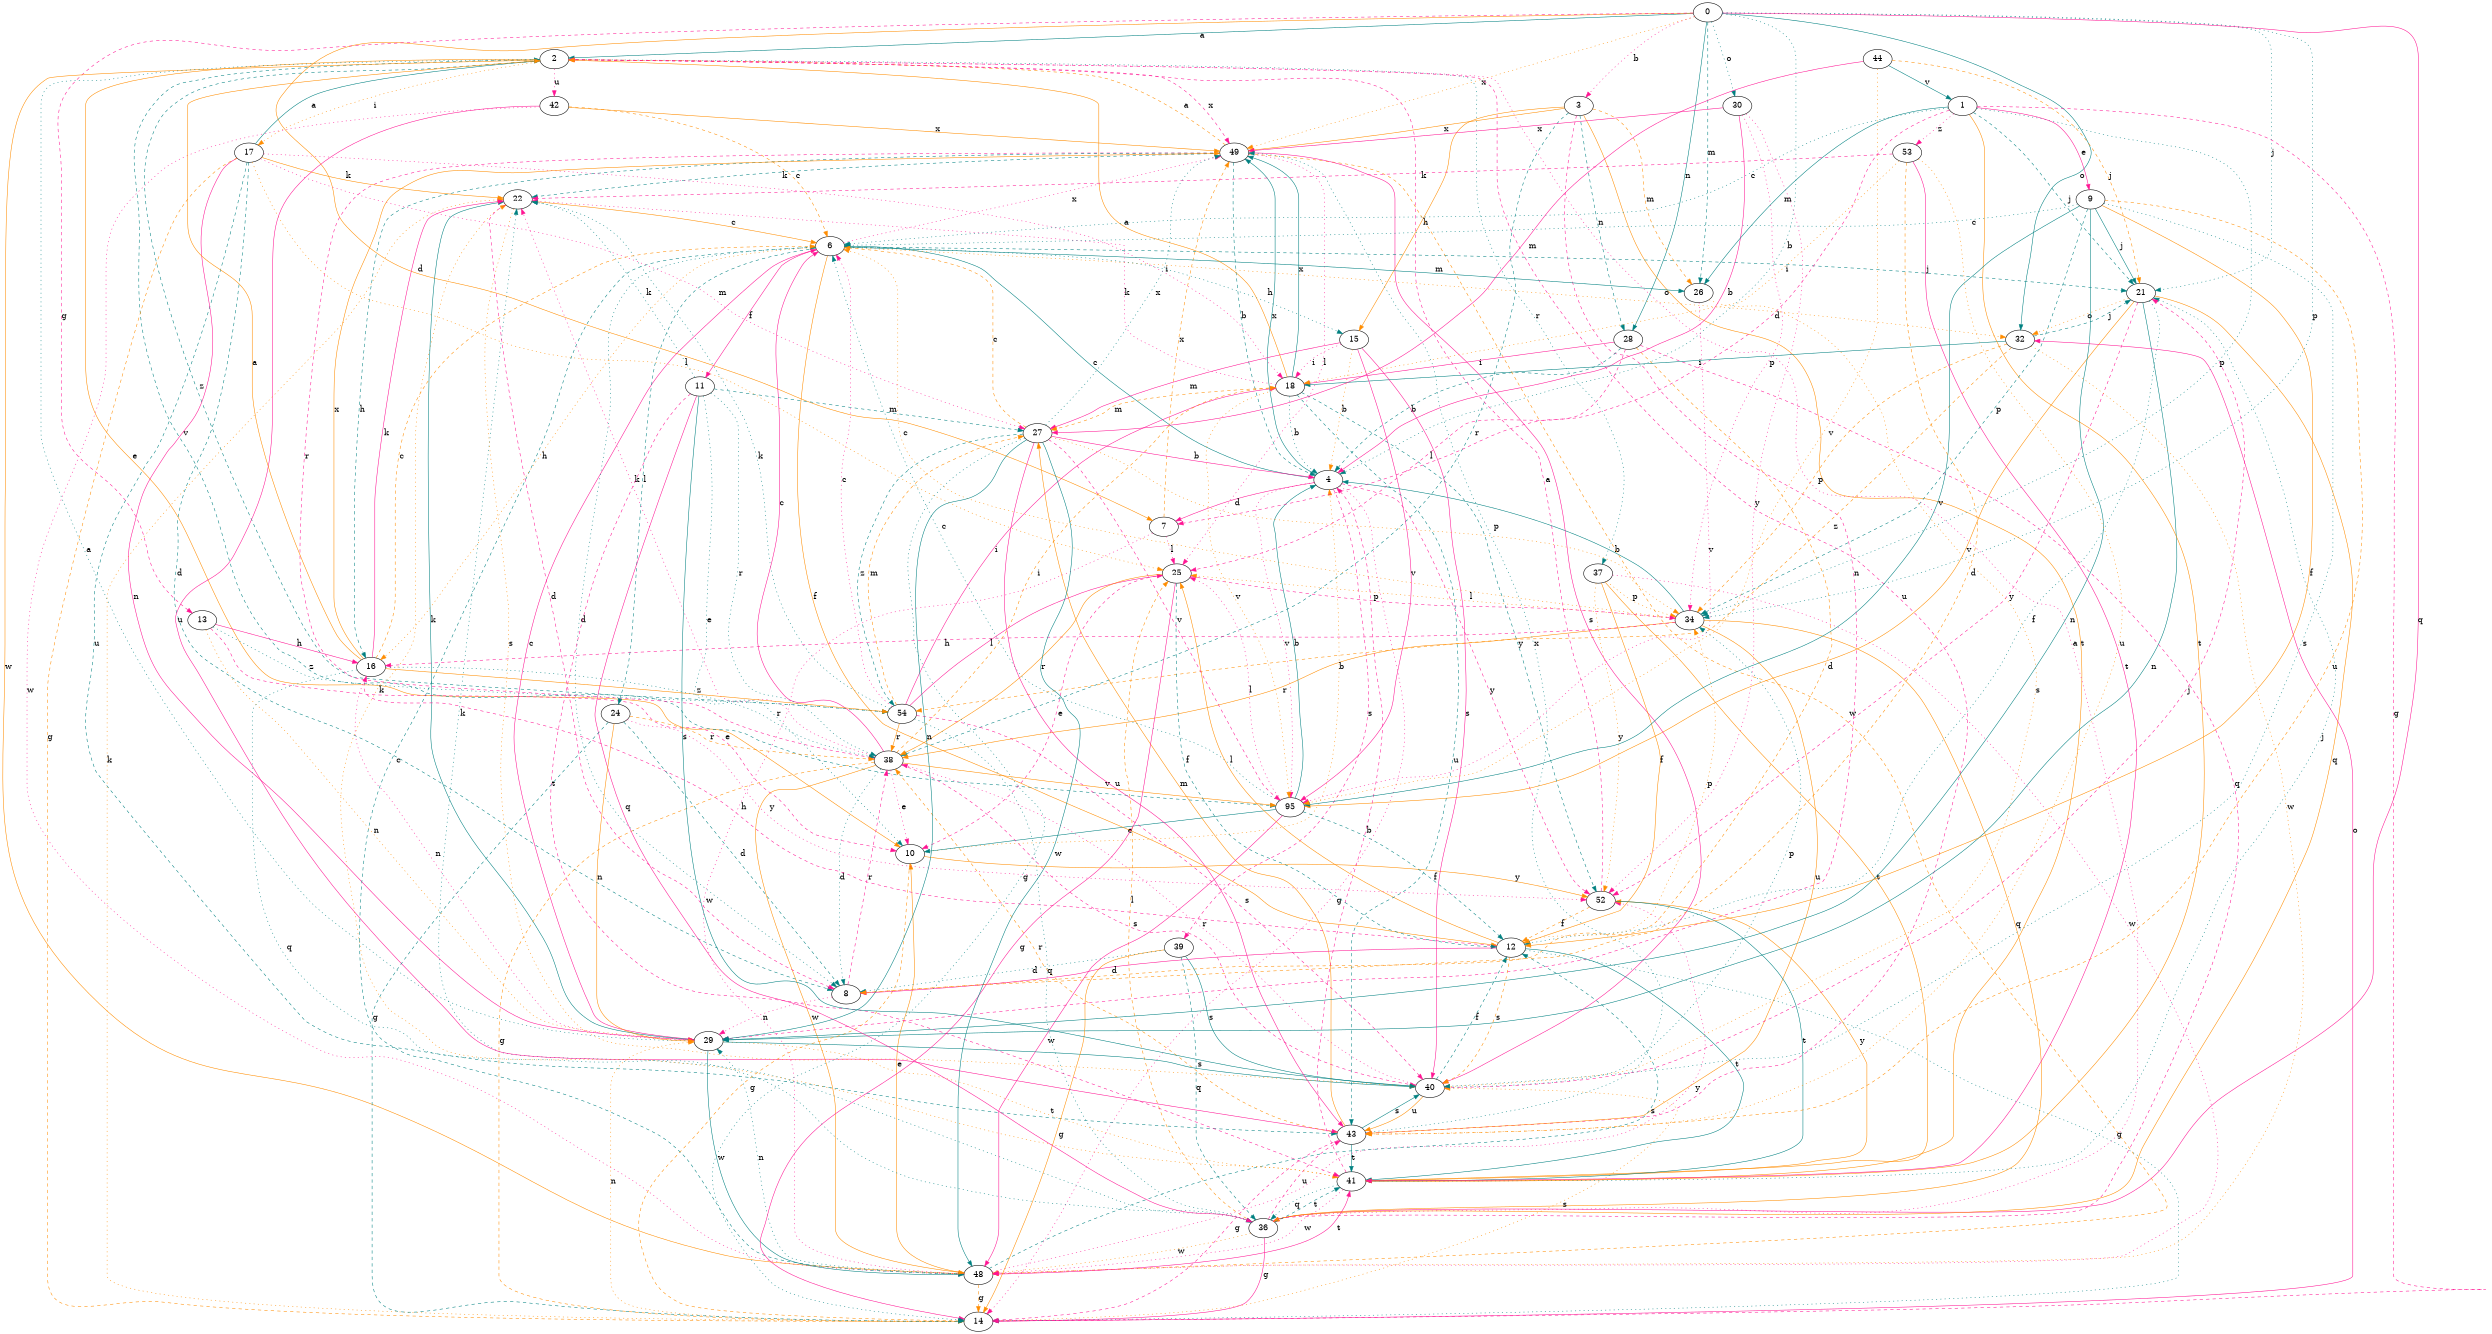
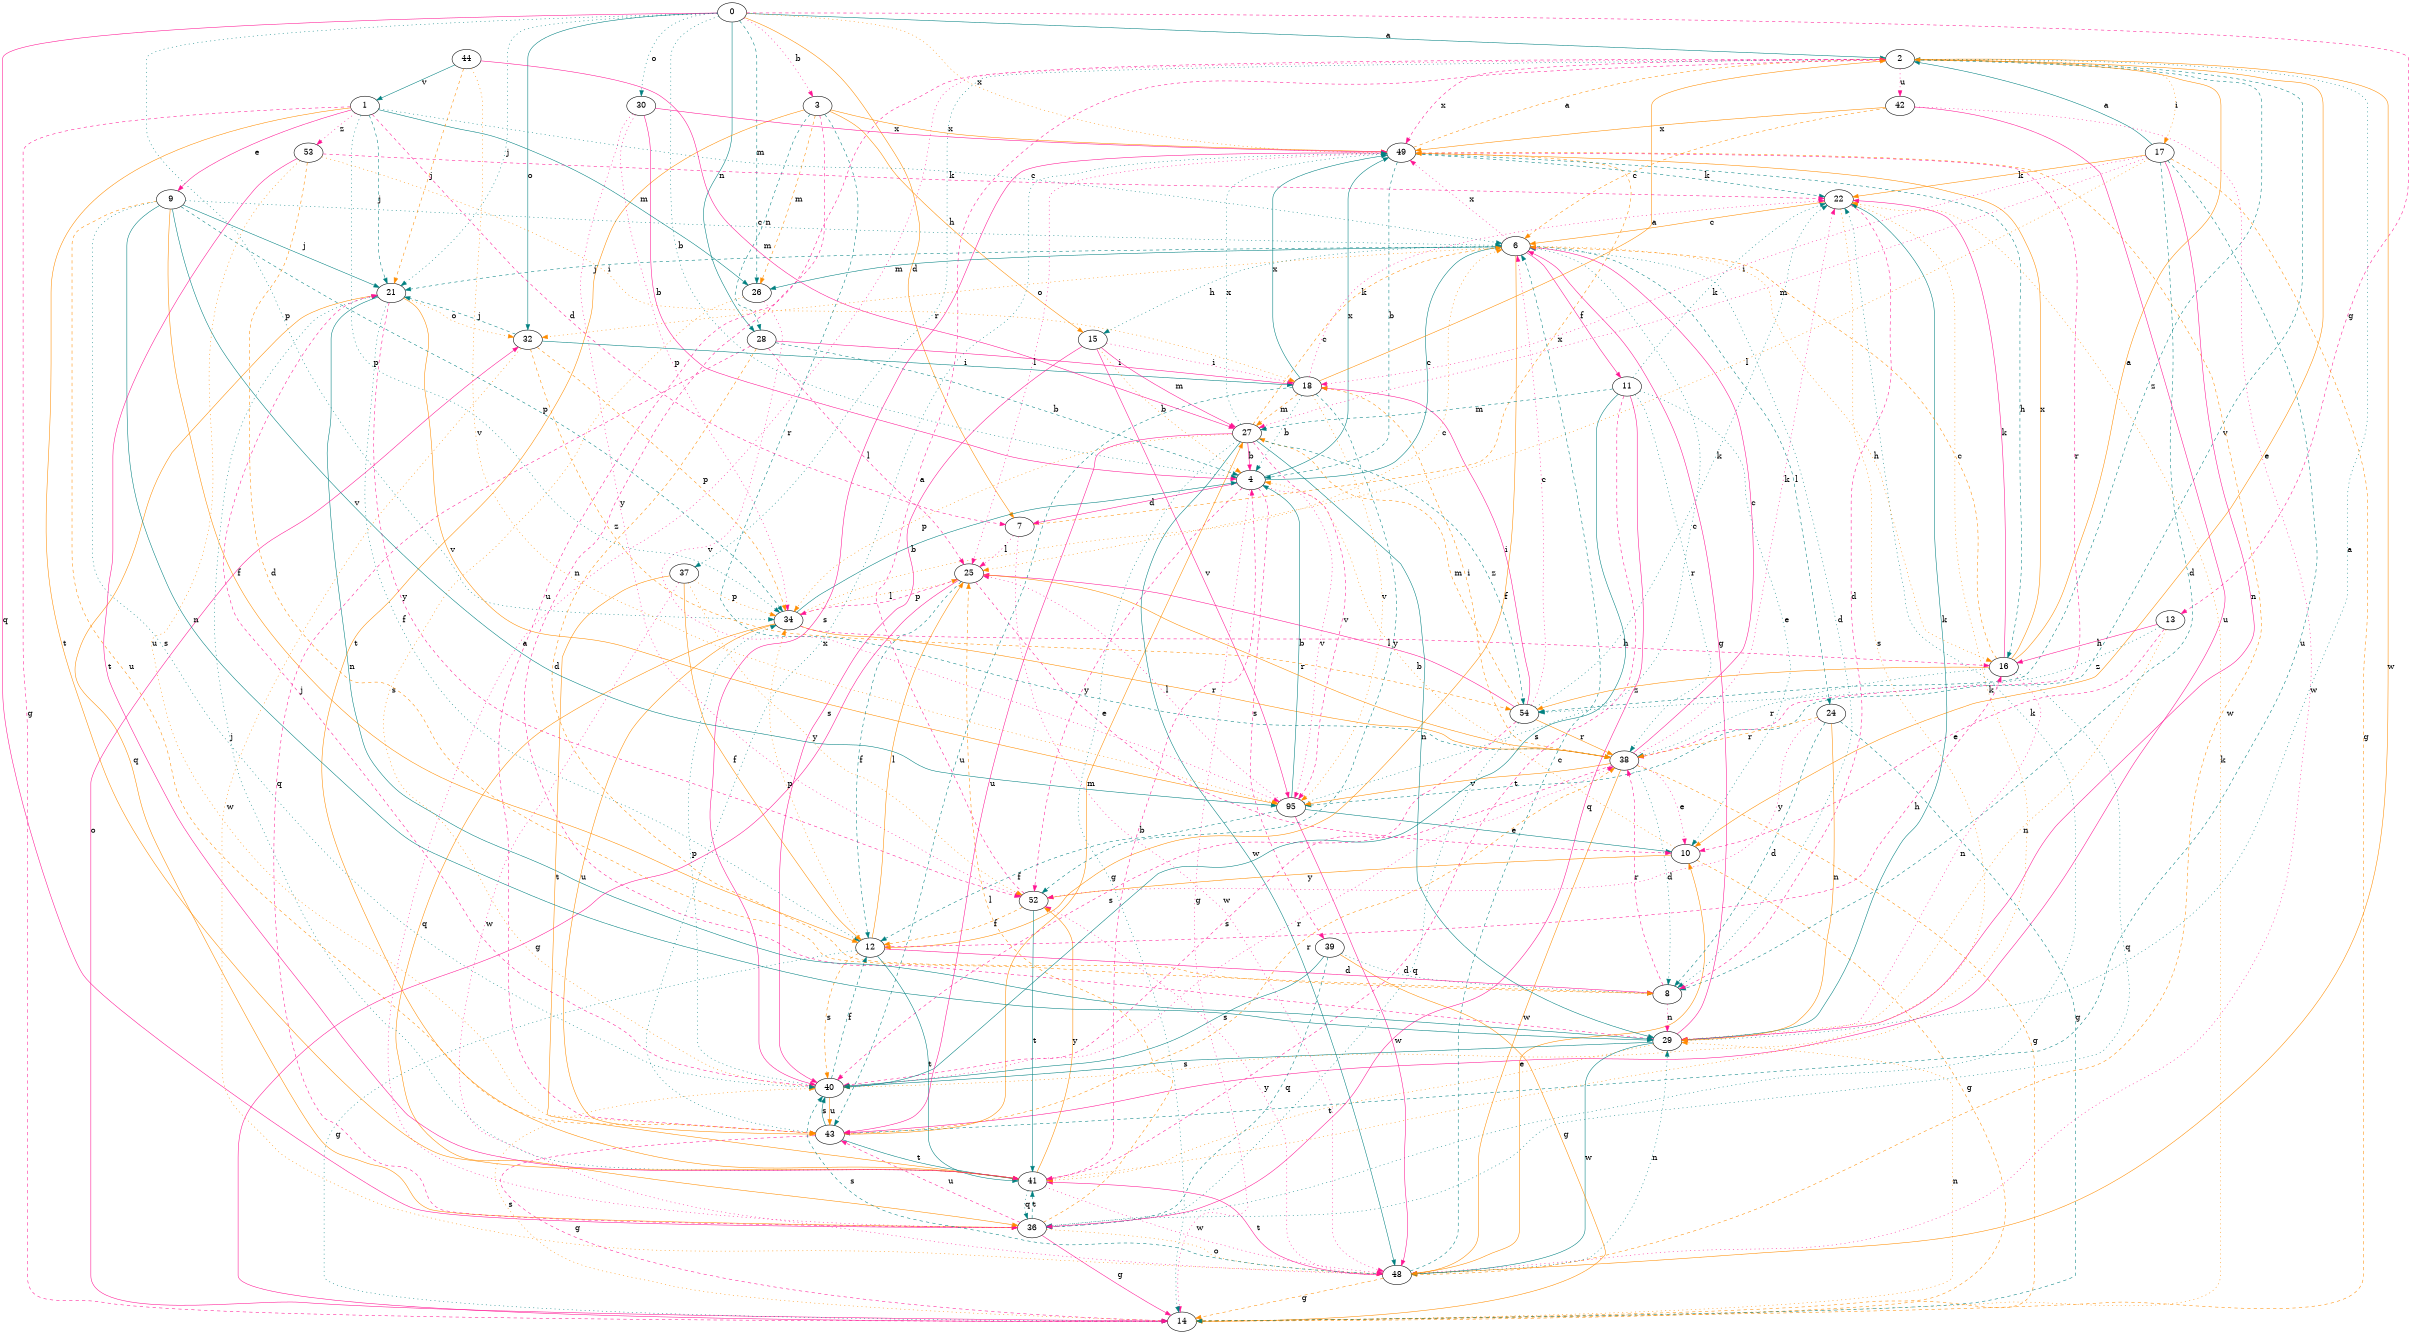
edge "29" -> "6": label "c" -> "g"
edge "48" -> "12": now "48" -> "40"
edge "36" -> "48": label "w" -> "o"
